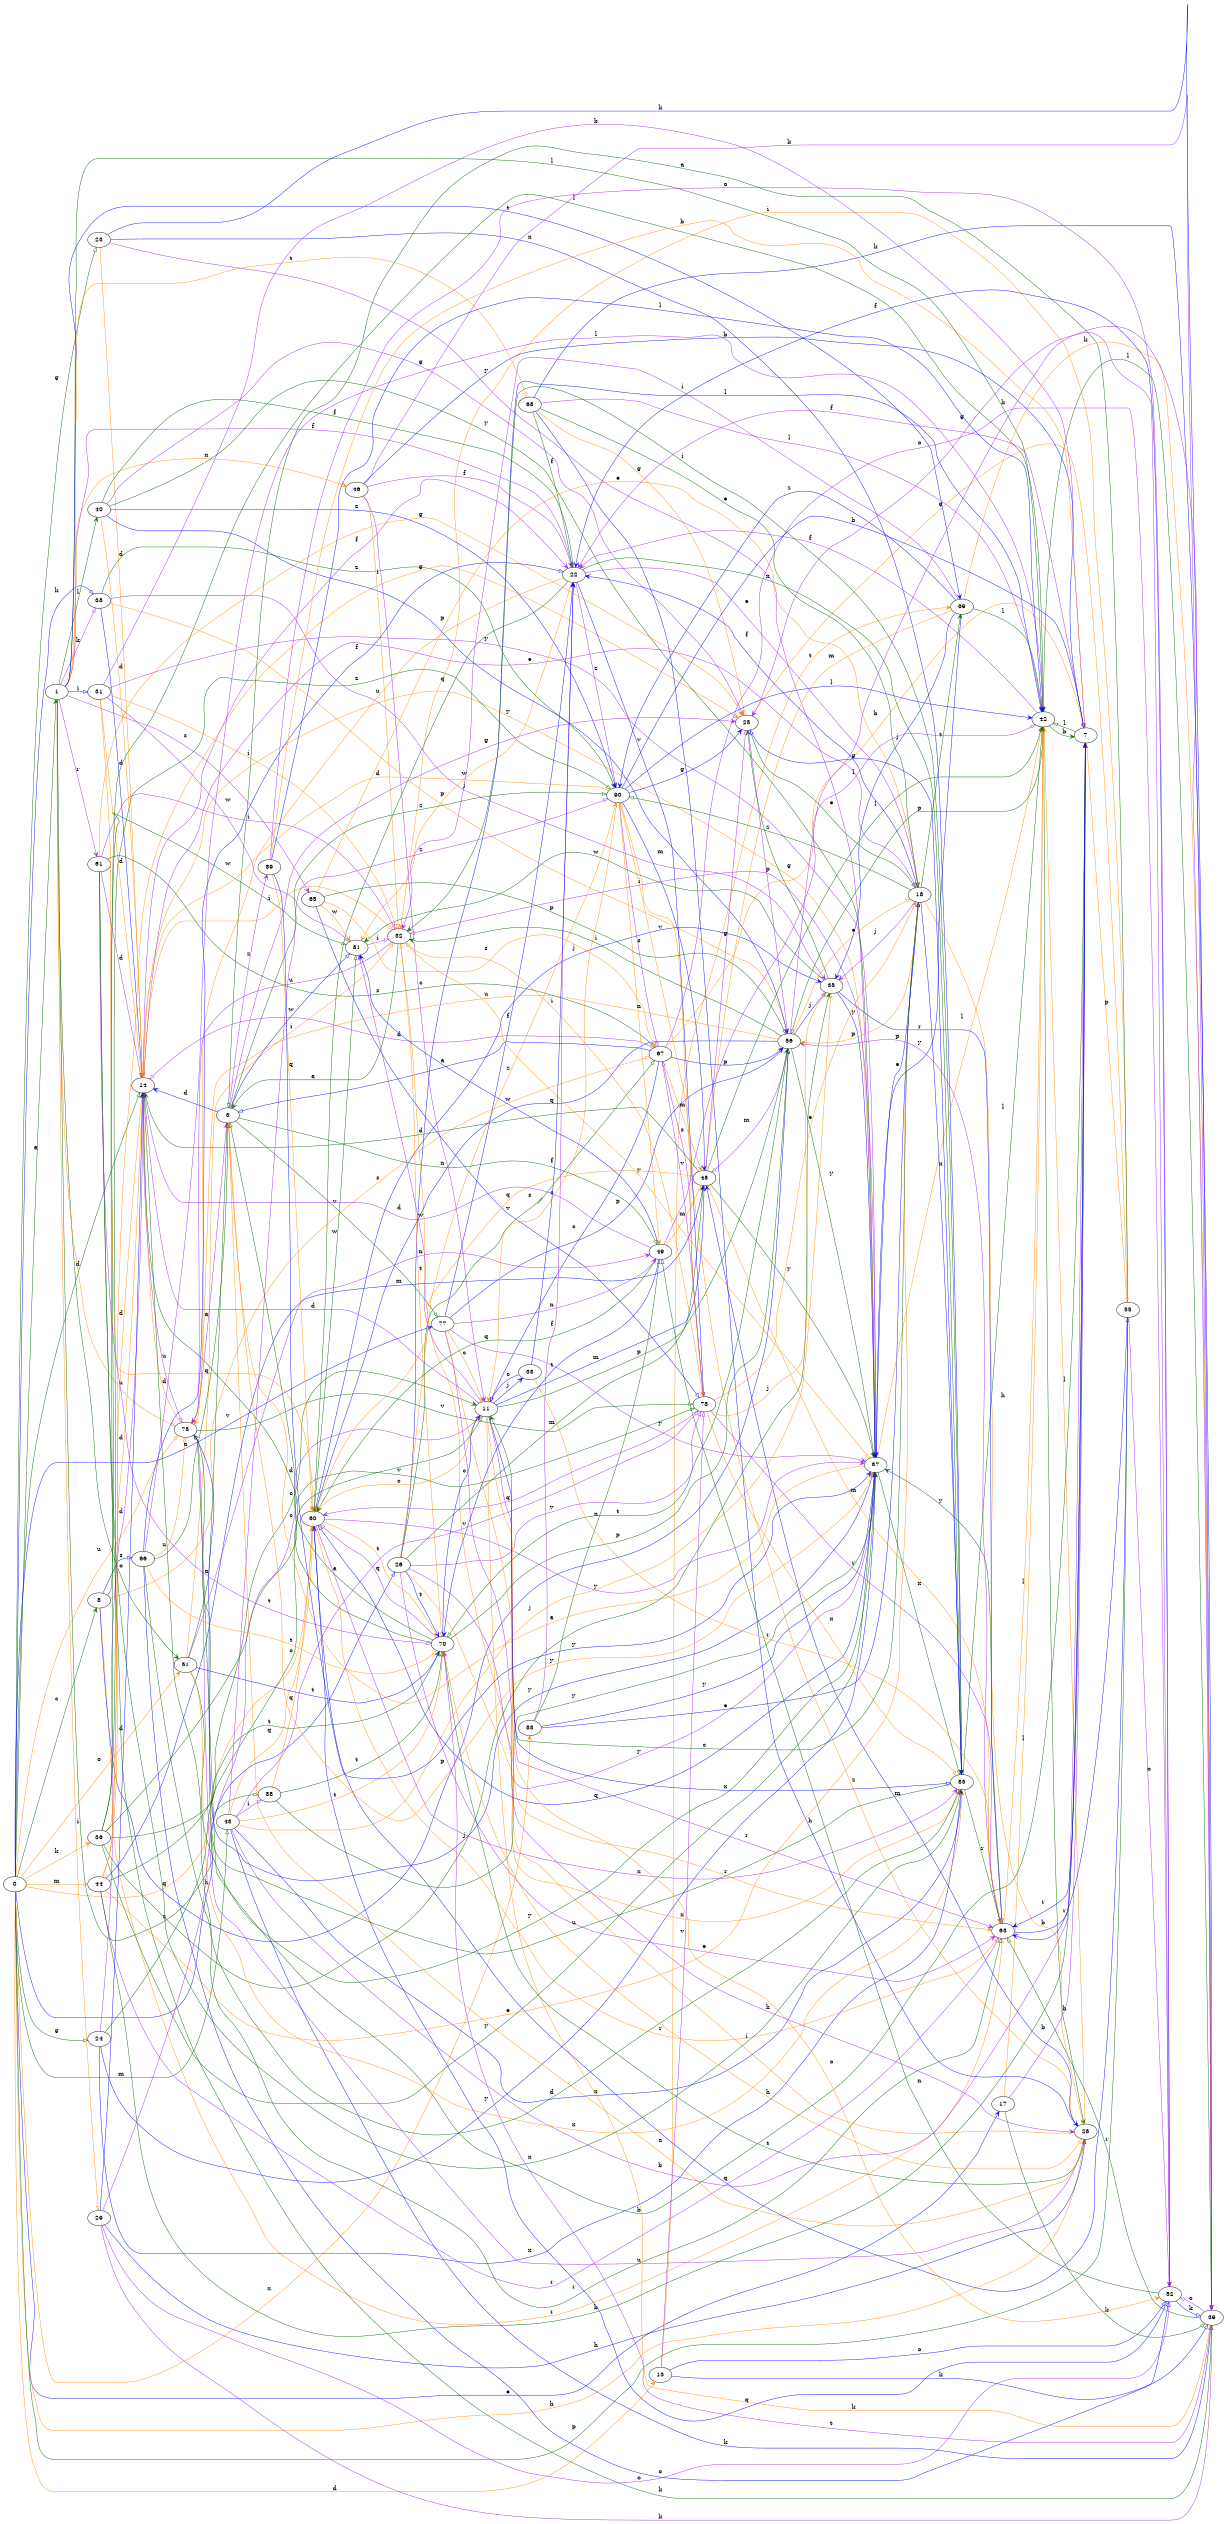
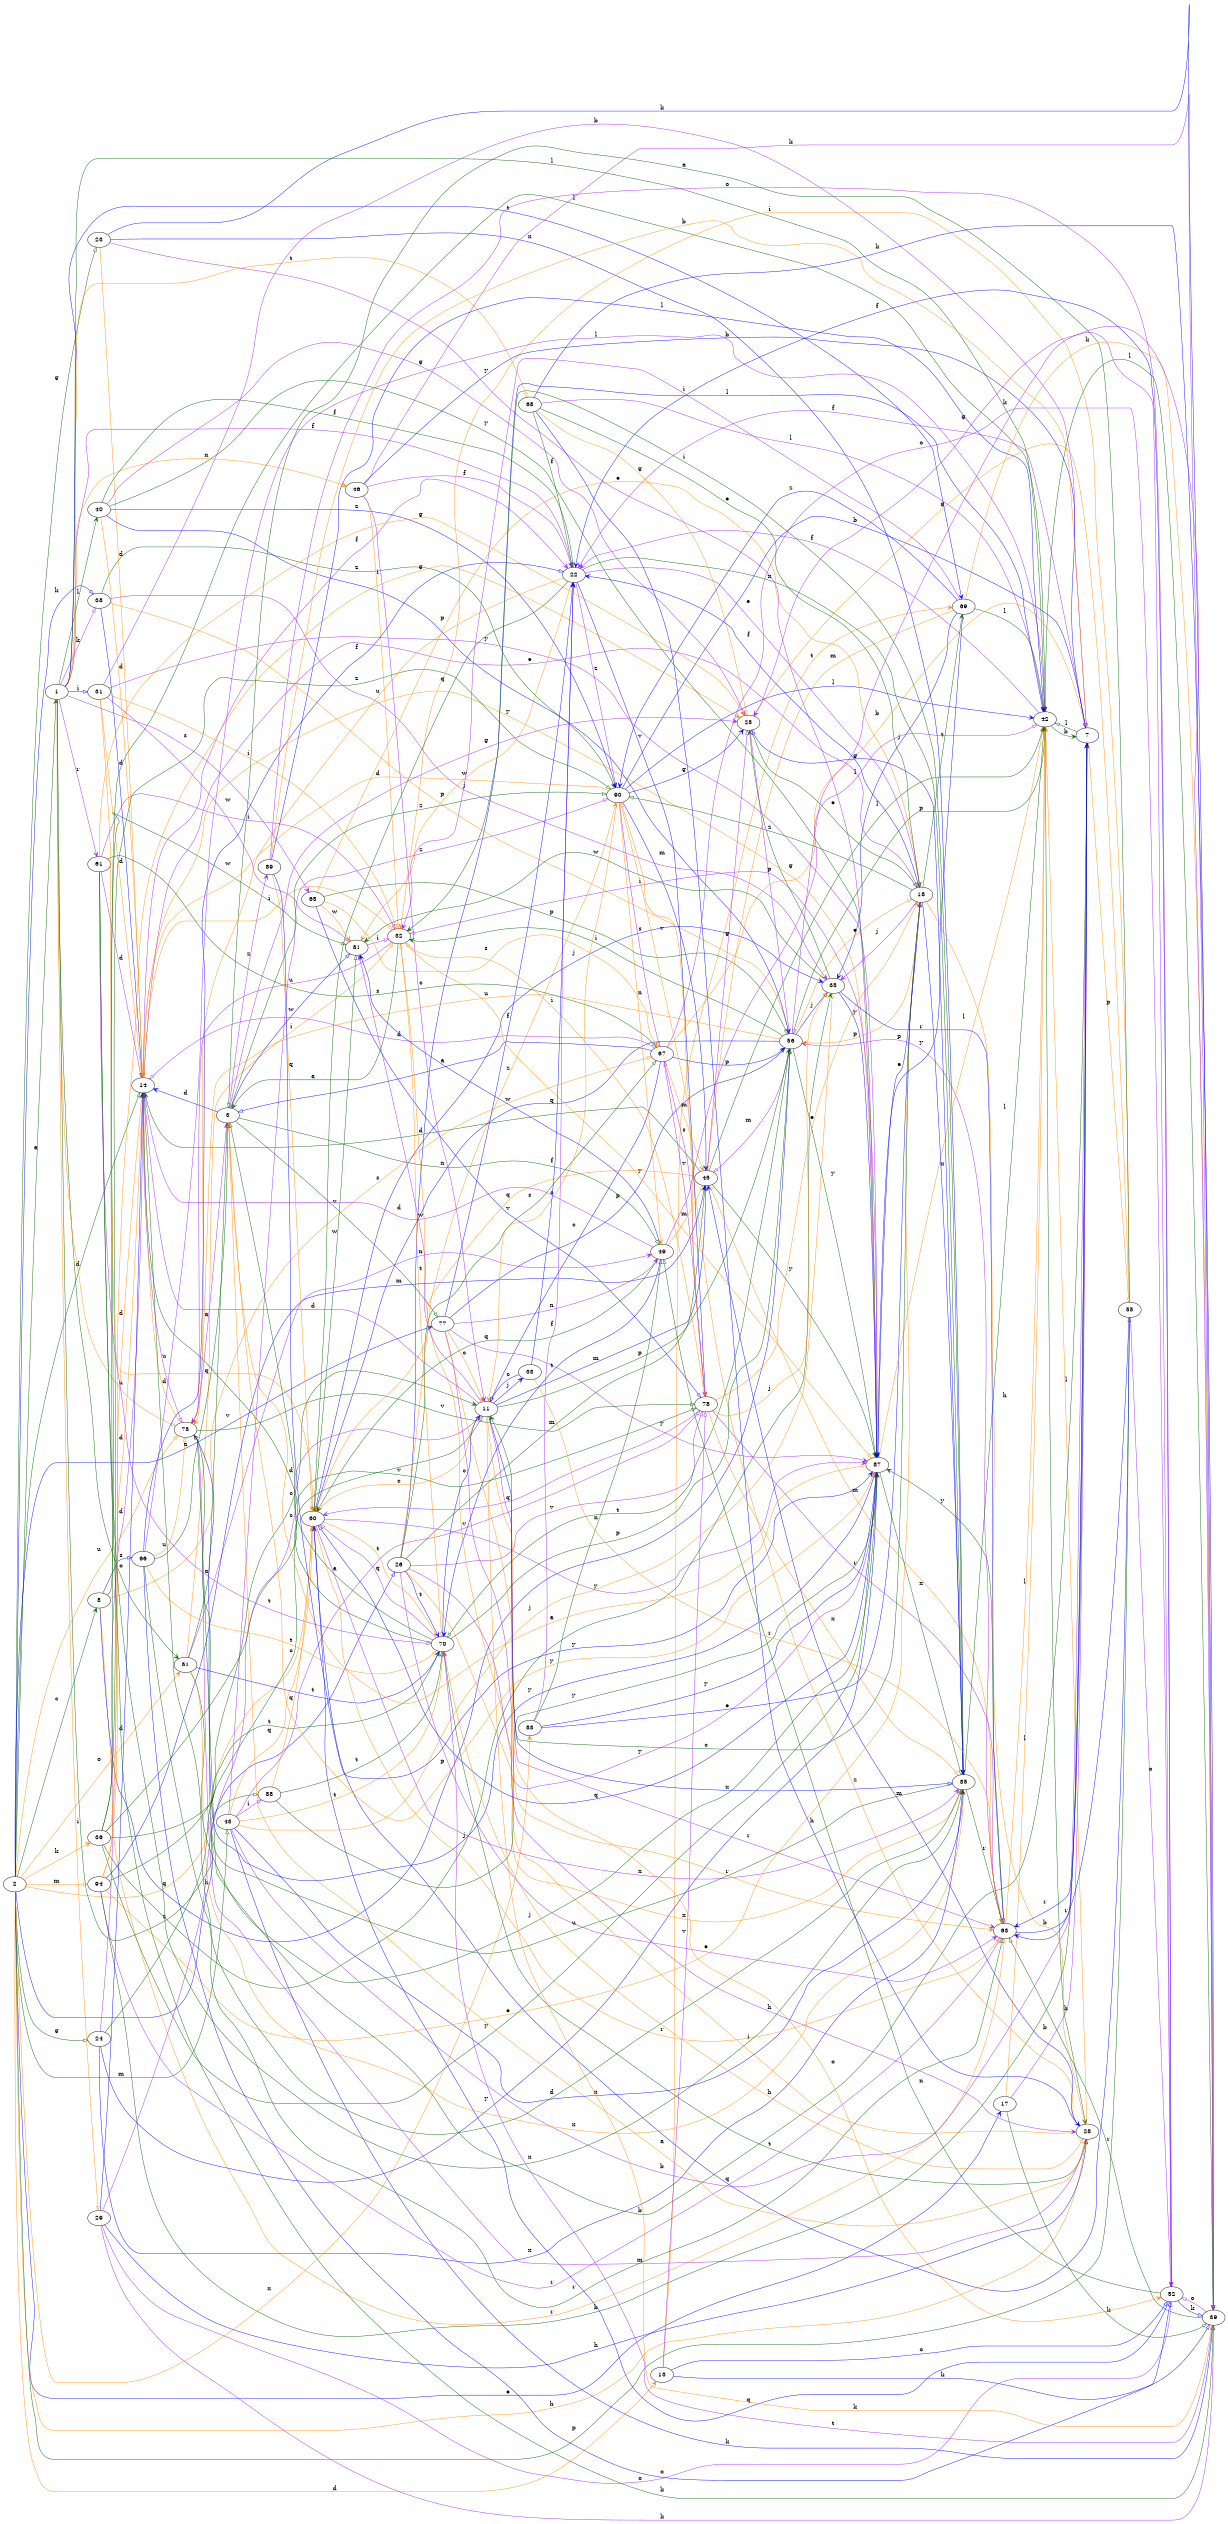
node "0": label "0" -> "2"
node "44": label "44" -> "94"
edge "51" -> "87": label "y" -> "j"
edge "28" -> "75": label "u" -> "m"
